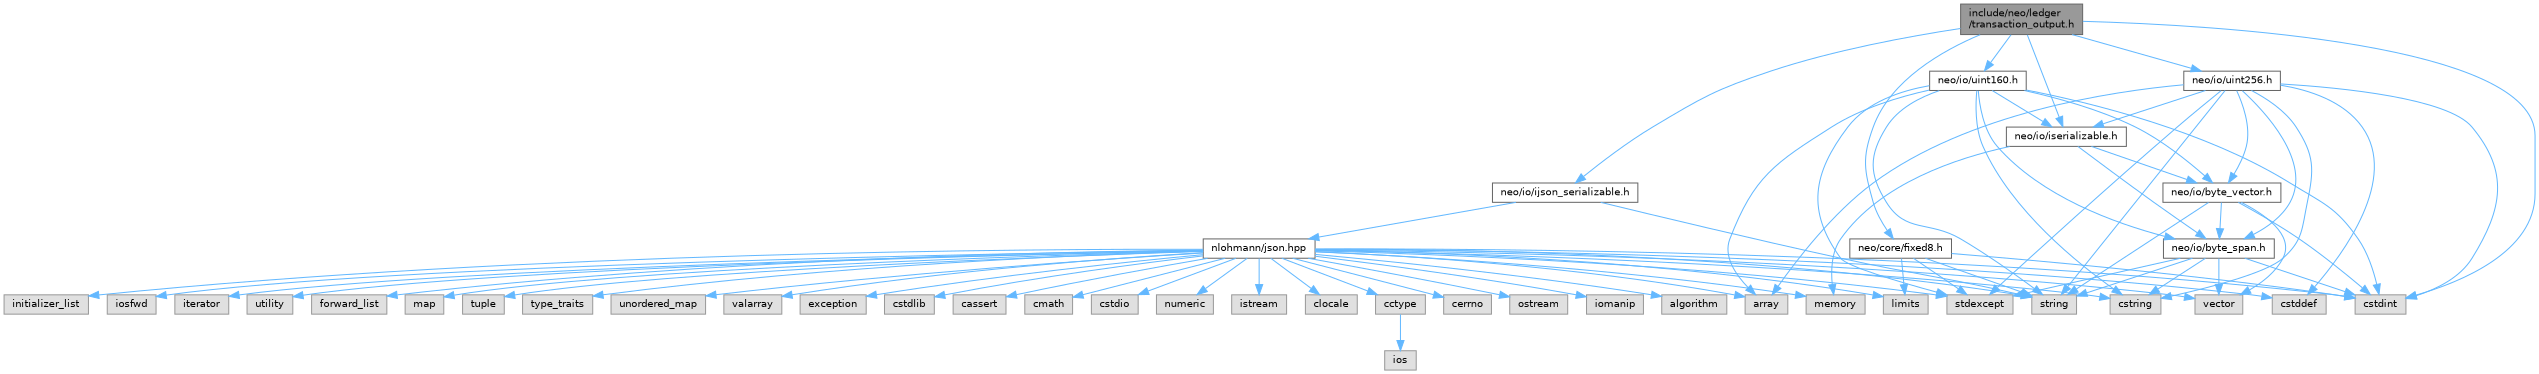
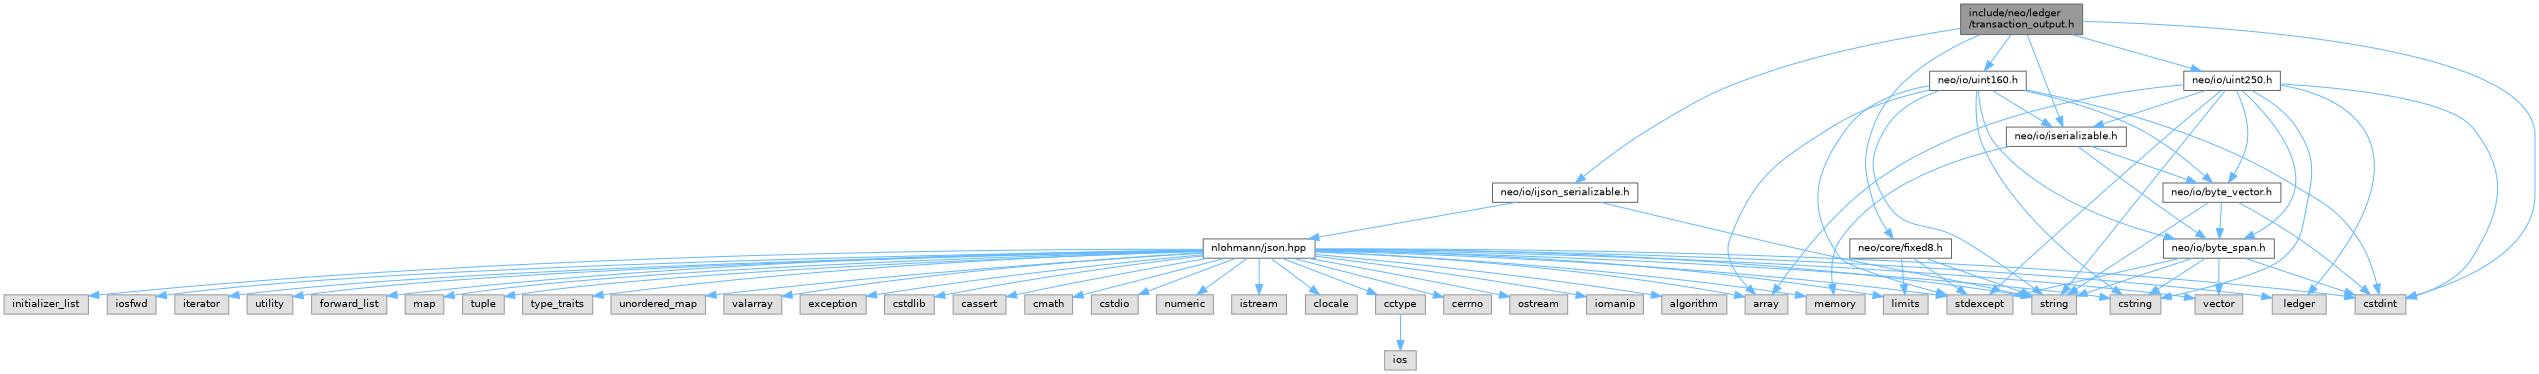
node "neo/io/uint256.h": label "neo/io/uint256.h" -> "neo/io/uint250.h"
edge "neo/io/byte_vector.h" -> "vector": removed
edge "neo/core/fixed8.h" -> "cstdint": removed
node "cstddef": label "cstddef" -> "ledger"
